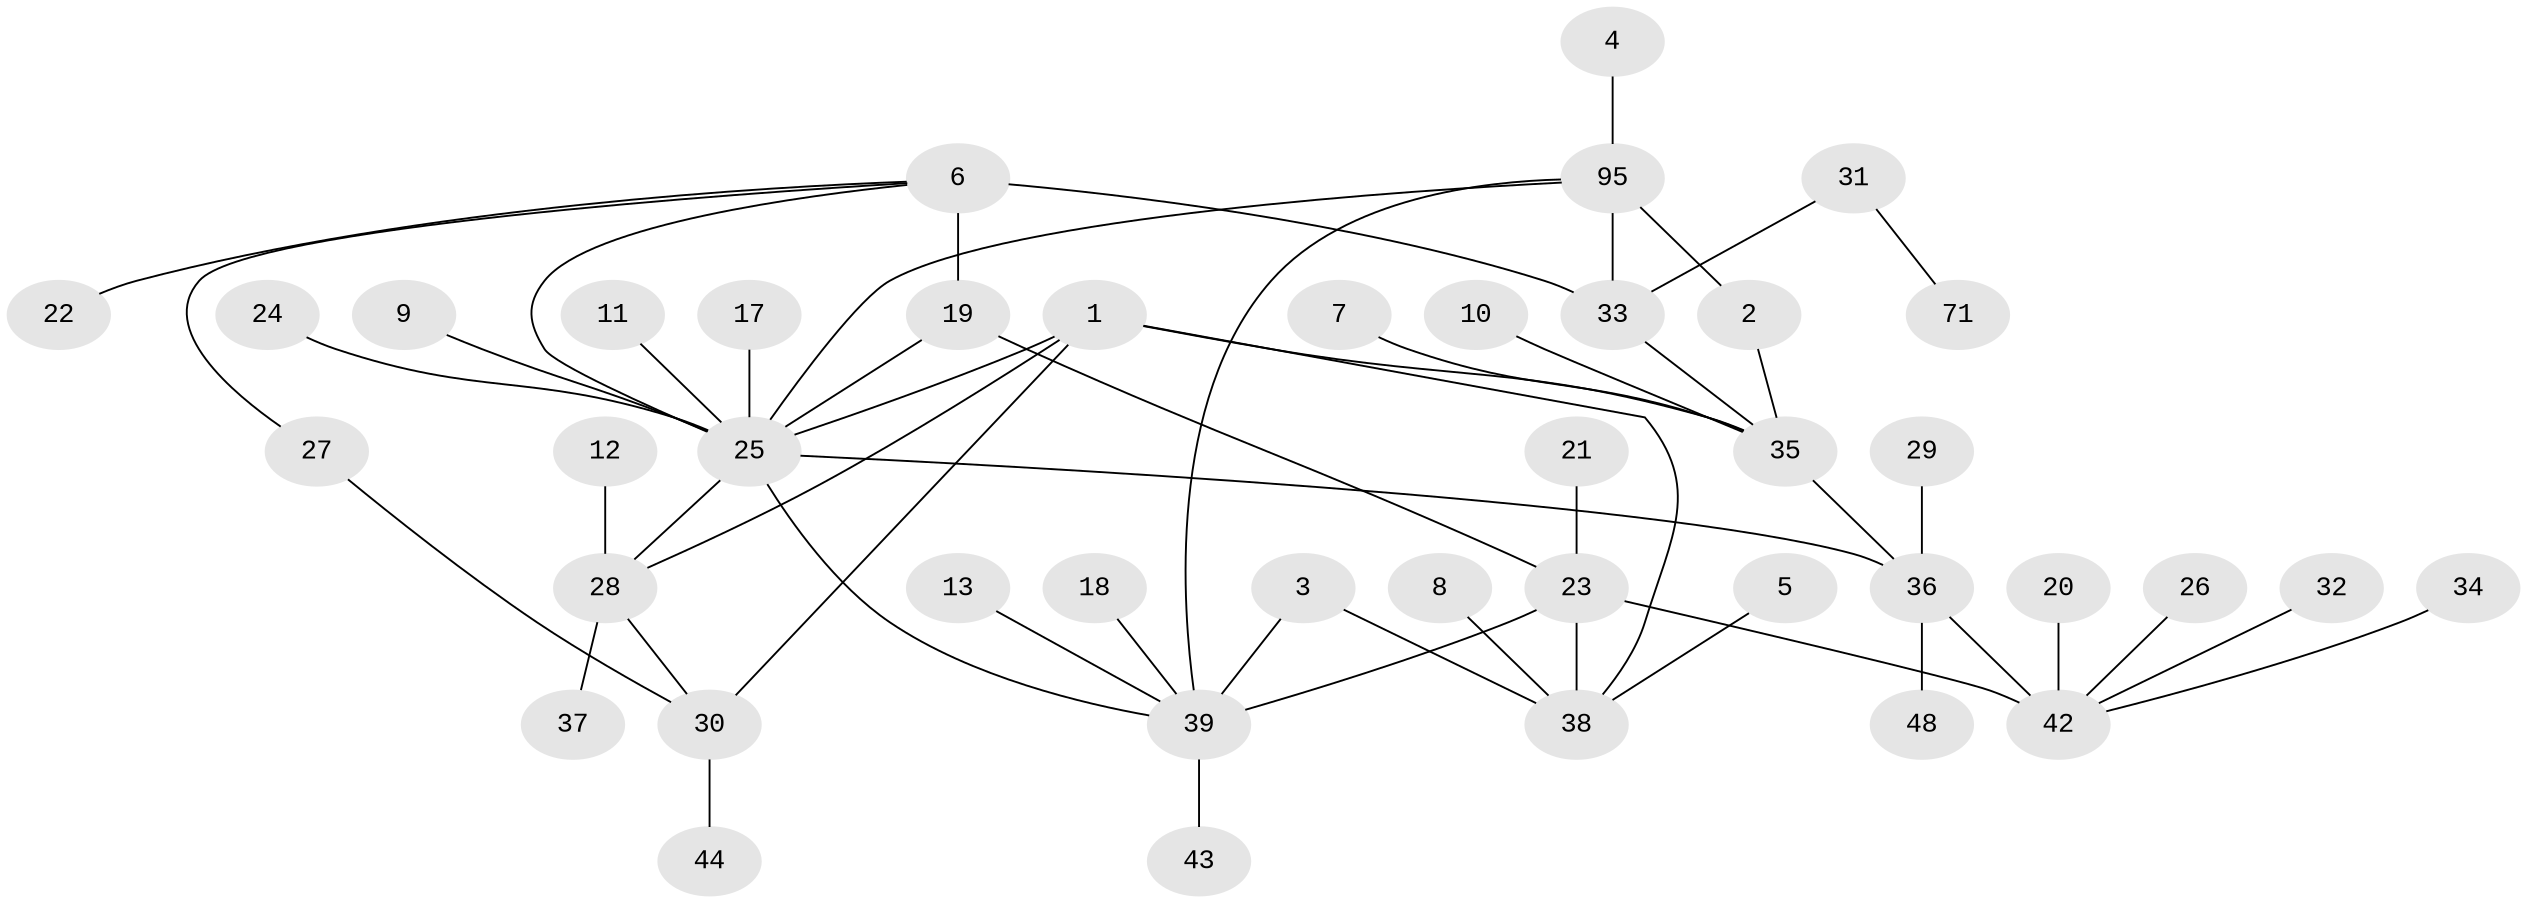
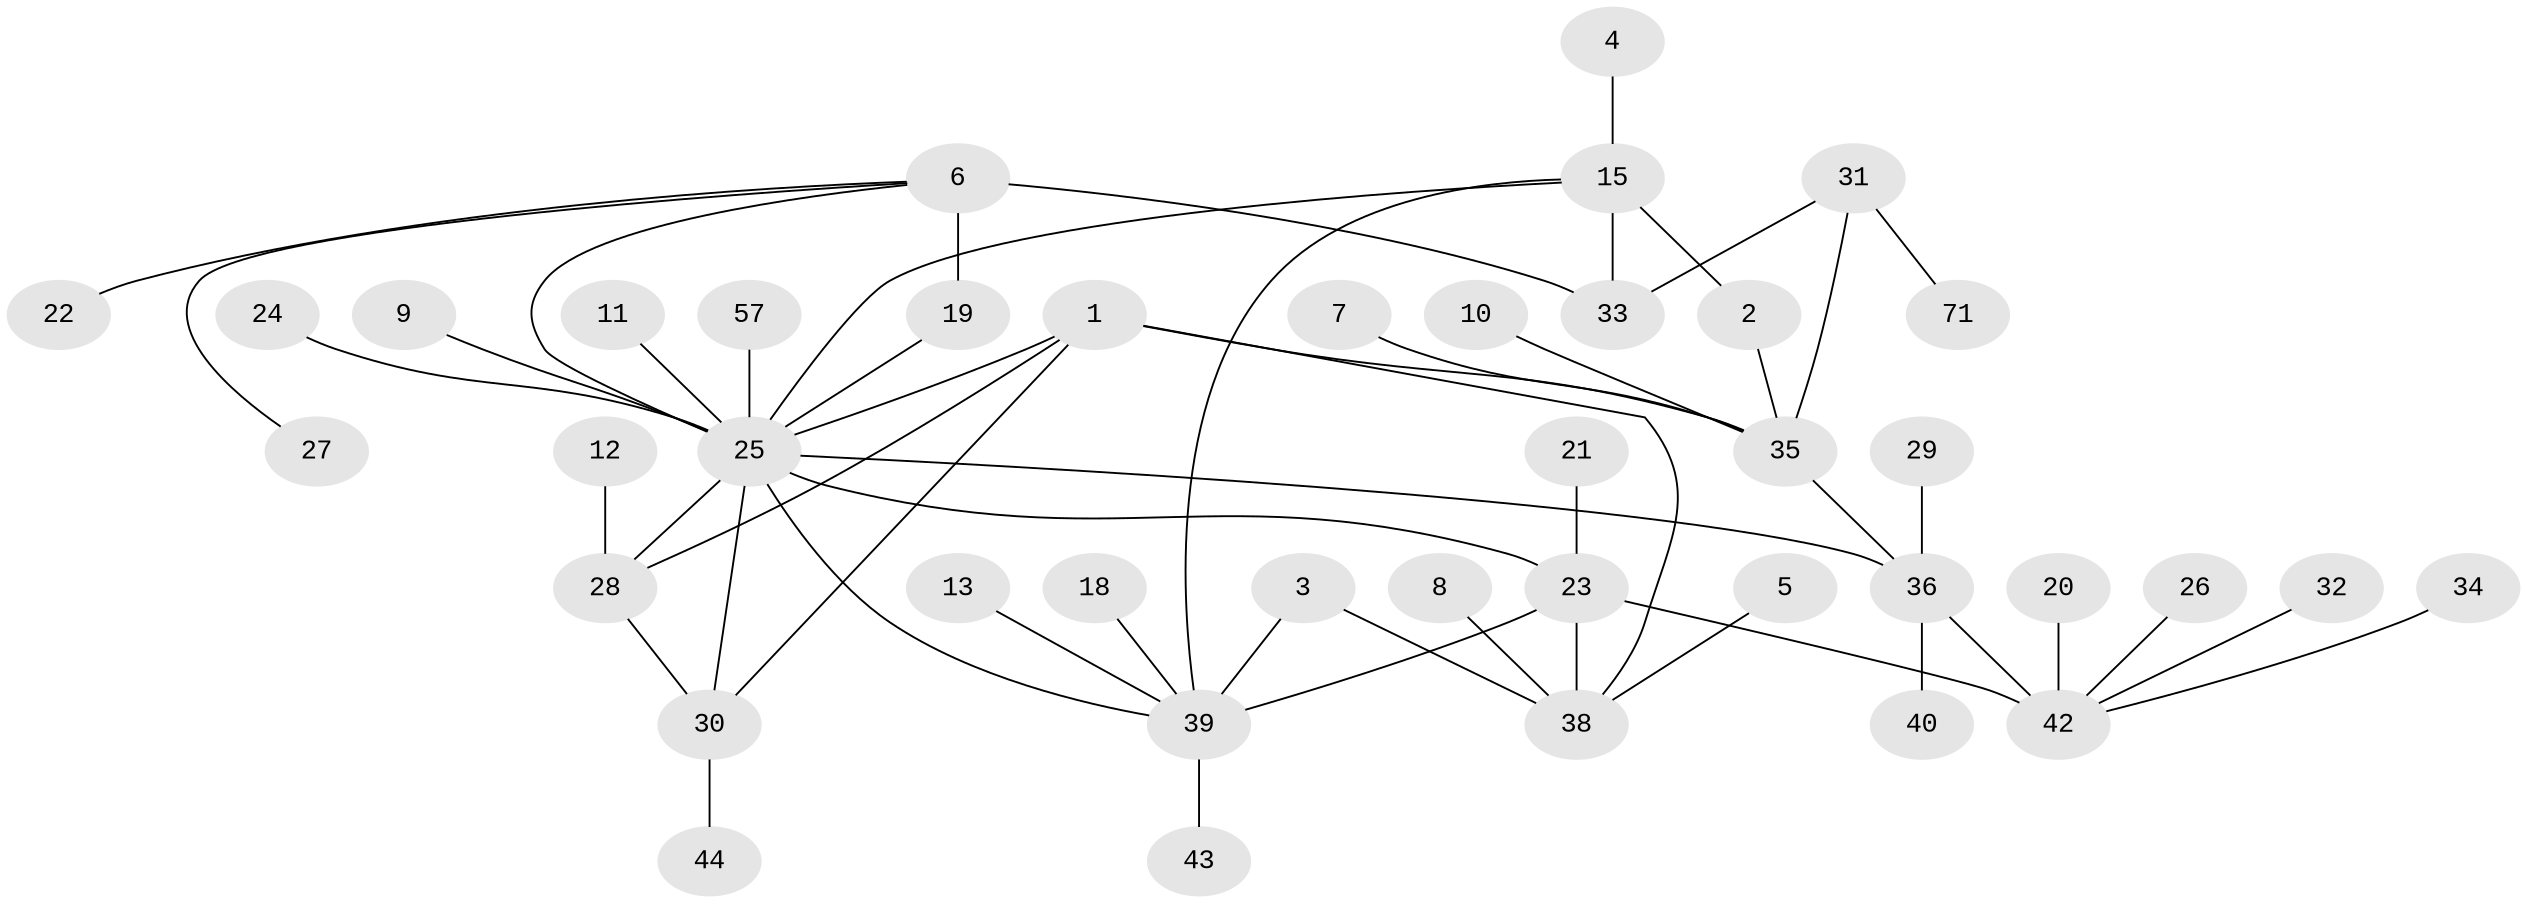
node "95": label "95" -> "15"
node "17": label "17" -> "57"
edge "33" -- "35": now "31" -- "35"
edge "19" -- "23": now "25" -- "23"
edge "27" -- "30": now "25" -- "30"
node "37": removed
node "48": label "48" -> "40"
